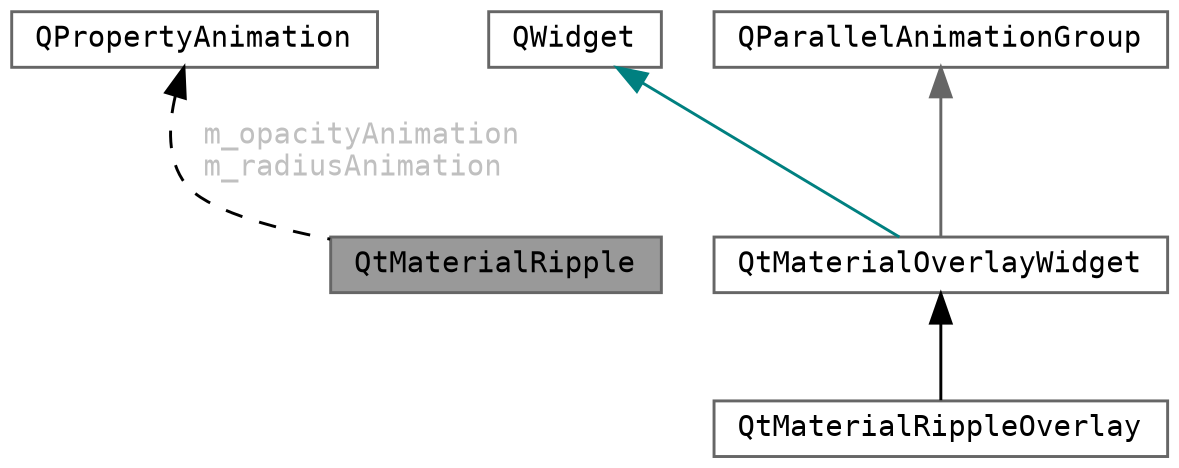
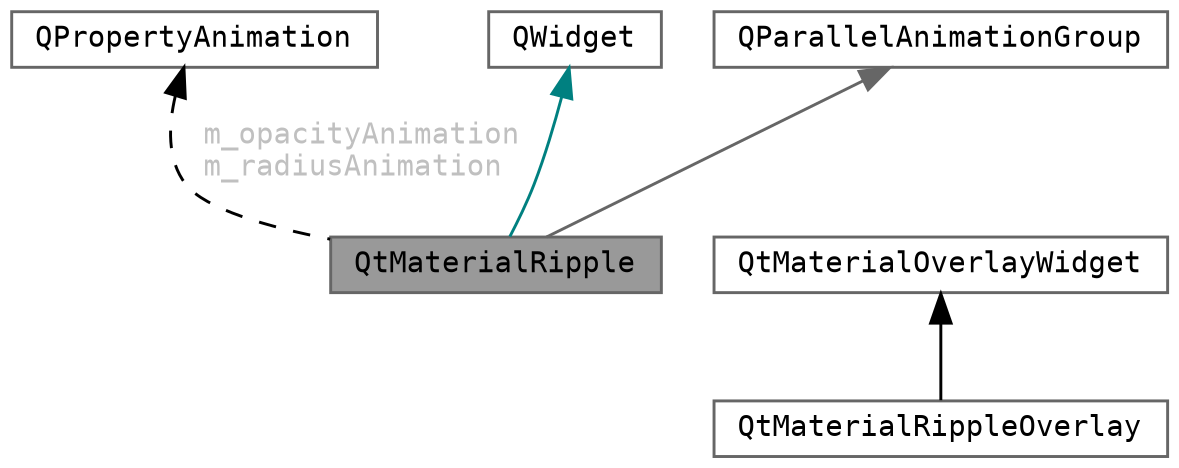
edge "QtMaterialOverlayWidget" -> "QWidget": now "QtMaterialRipple" -> "QWidget"
edge "QtMaterialOverlayWidget" -> "QParallelAnimationGroup": now "QtMaterialRipple" -> "QParallelAnimationGroup"
